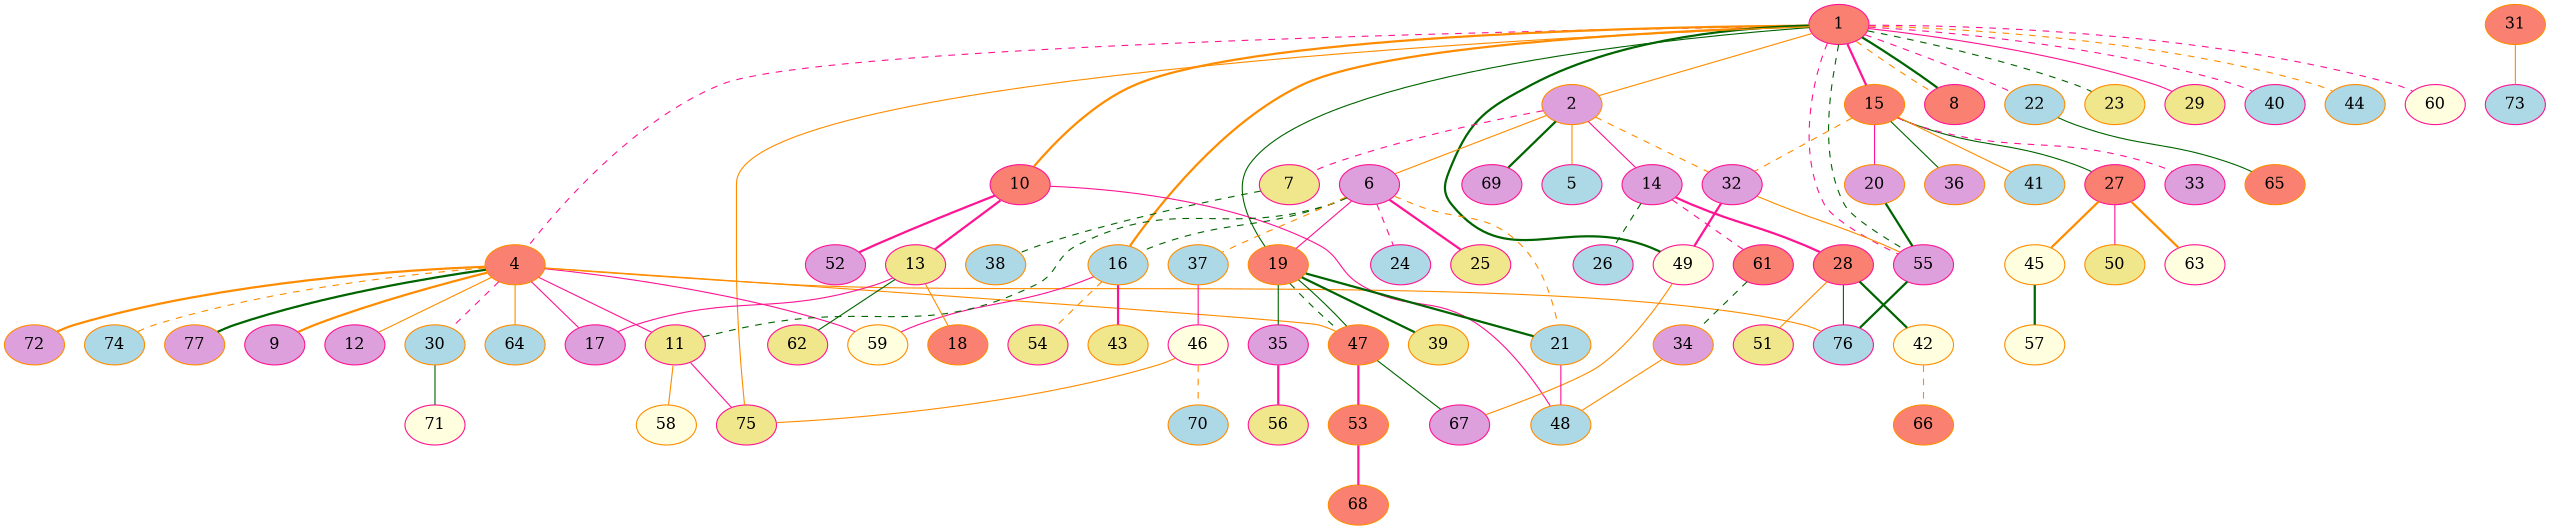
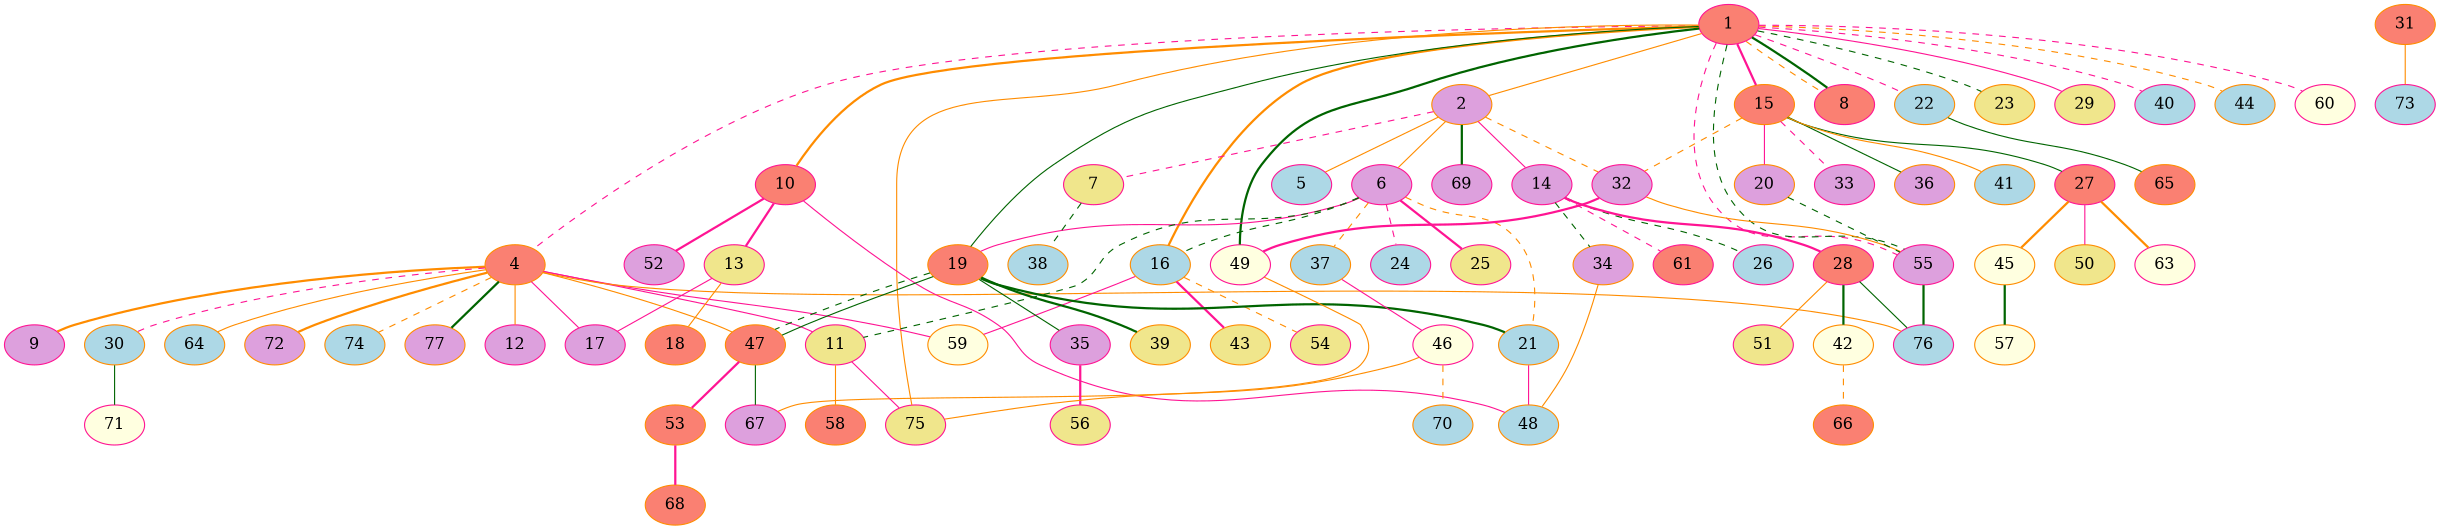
edge "20" -- "55": style bold -> dashed
edge "61" -- "34": now "14" -- "34"
node "62": removed
node "58": fillcolor lightyellow -> salmon
